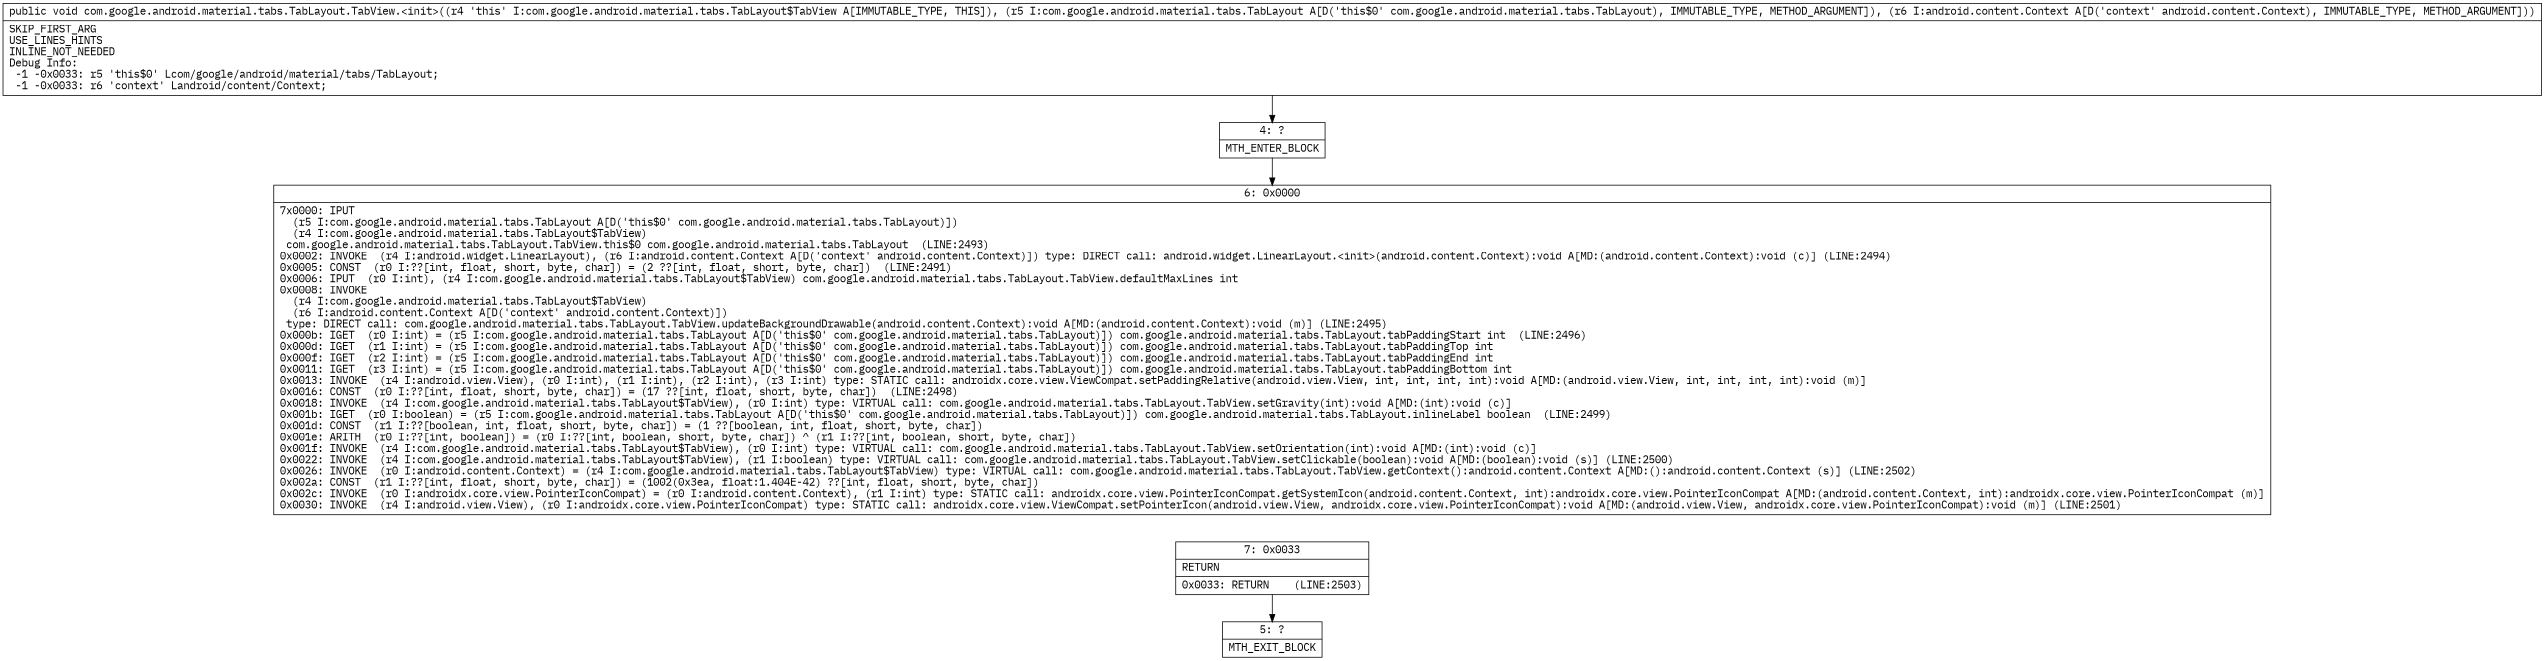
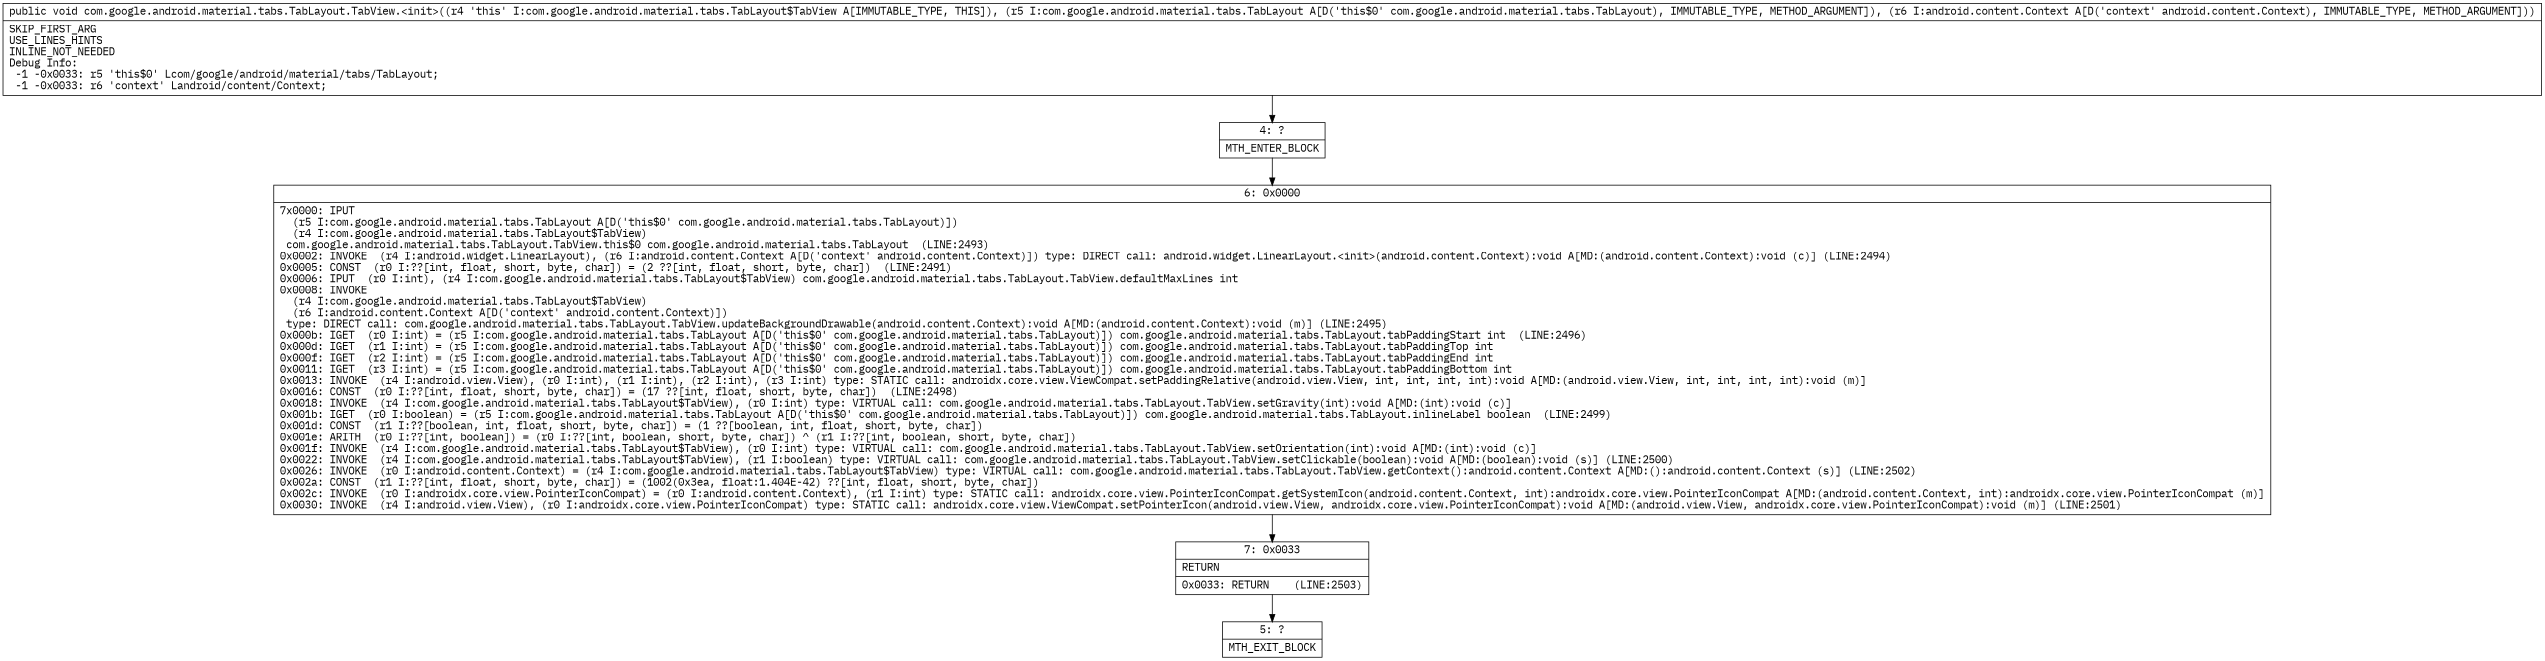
edge "6: 0x0000" -> "7: 0x0033": added
